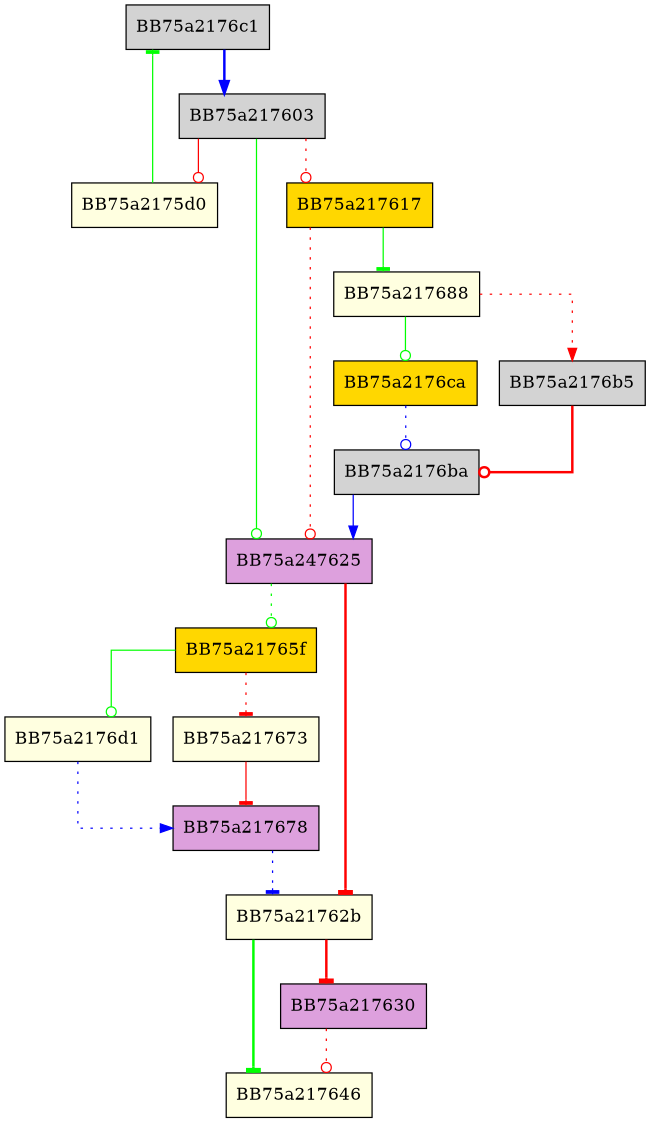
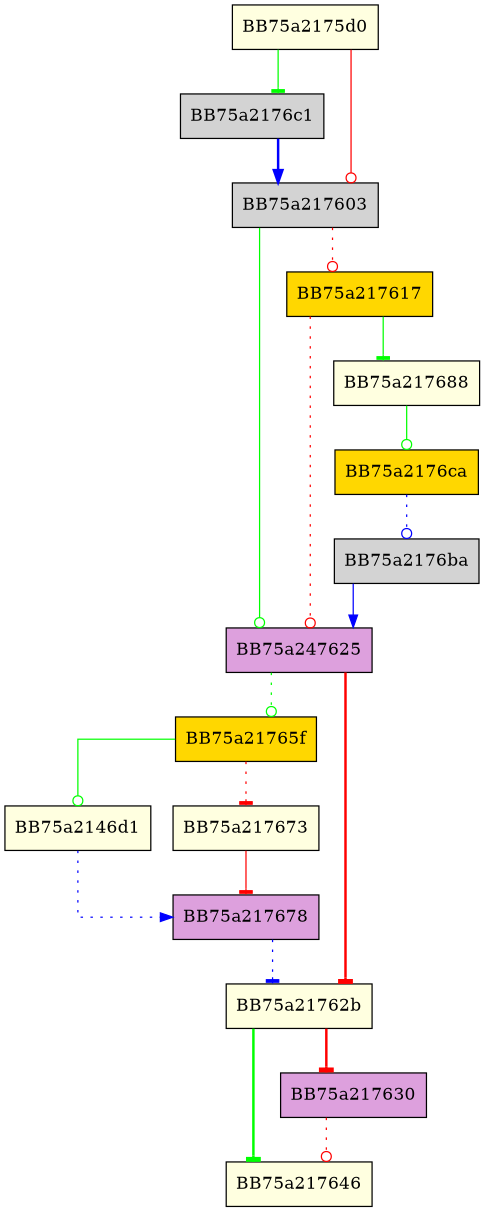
edge "BB75a217603" -> "BB75a2175d0": reversed
node "BB75a2176b5": removed
node "BB75a2176d1": label "BB75a2176d1" -> "BB75a2146d1"
